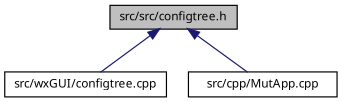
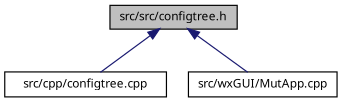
node "src/wxGUI/configtree.cpp": label "src/wxGUI/configtree.cpp" -> "src/cpp/configtree.cpp"
node "src/cpp/MutApp.cpp": label "src/cpp/MutApp.cpp" -> "src/wxGUI/MutApp.cpp"
